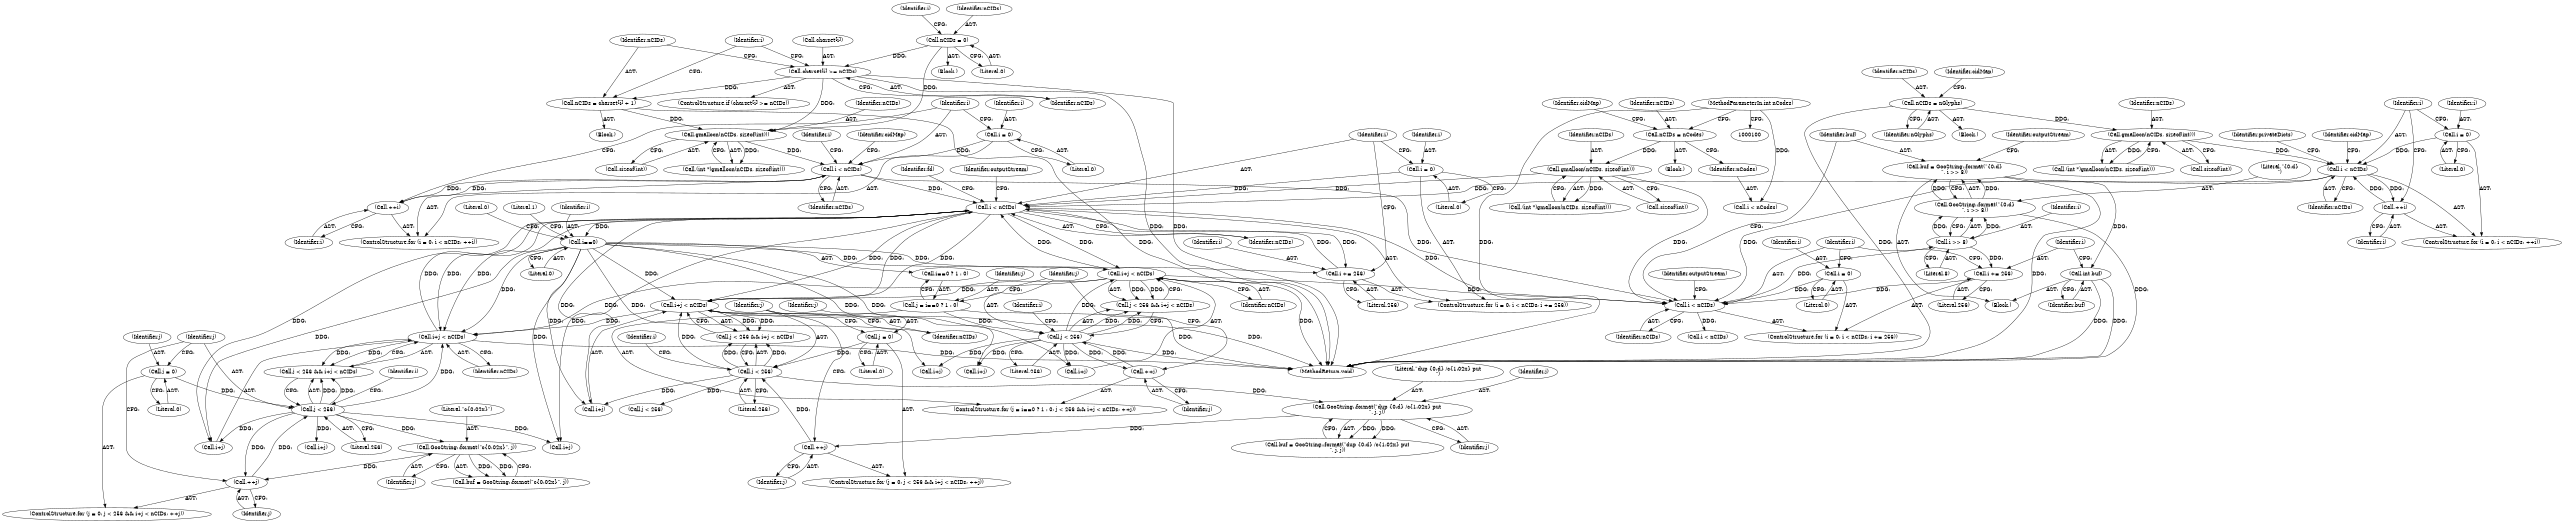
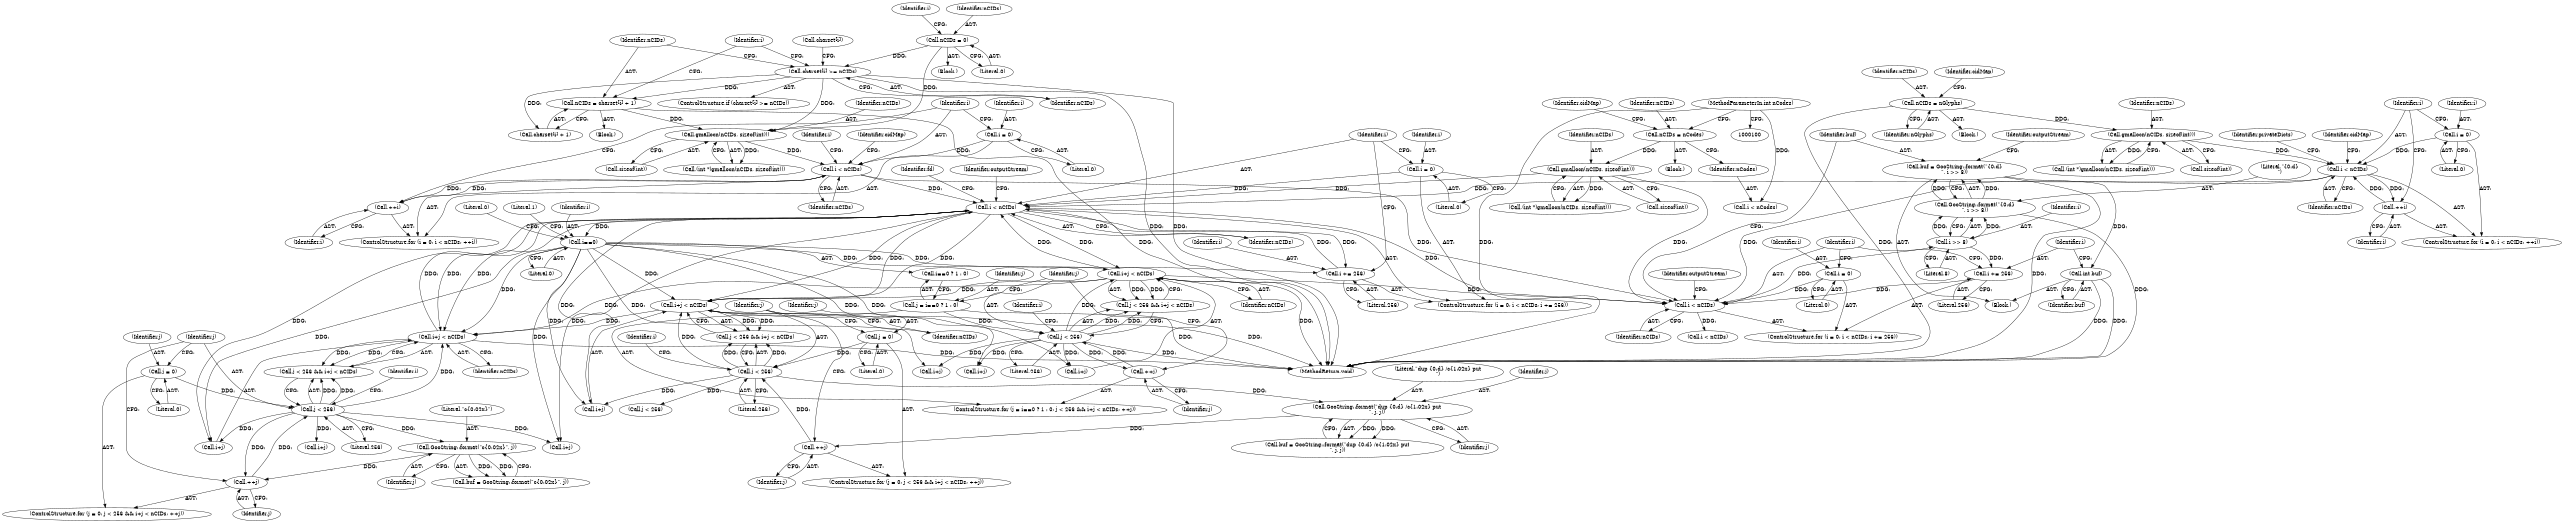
edge "(Call,charset[i])" -> "(Call,charset[i] >= nCIDs)": label "AST: " -> "CFG: "
node "(Call,charset[i] + 1)": added
edge "(Call,j = i==0 ? 1 : 0)" -> "(Call,i==0 ? 1 : 0)": label "CFG: " -> "AST: "
edge "(Call,i==0 ? 1 : 0)" -> "(Call,j = i==0 ? 1 : 0)": label "AST: " -> "CFG: "
